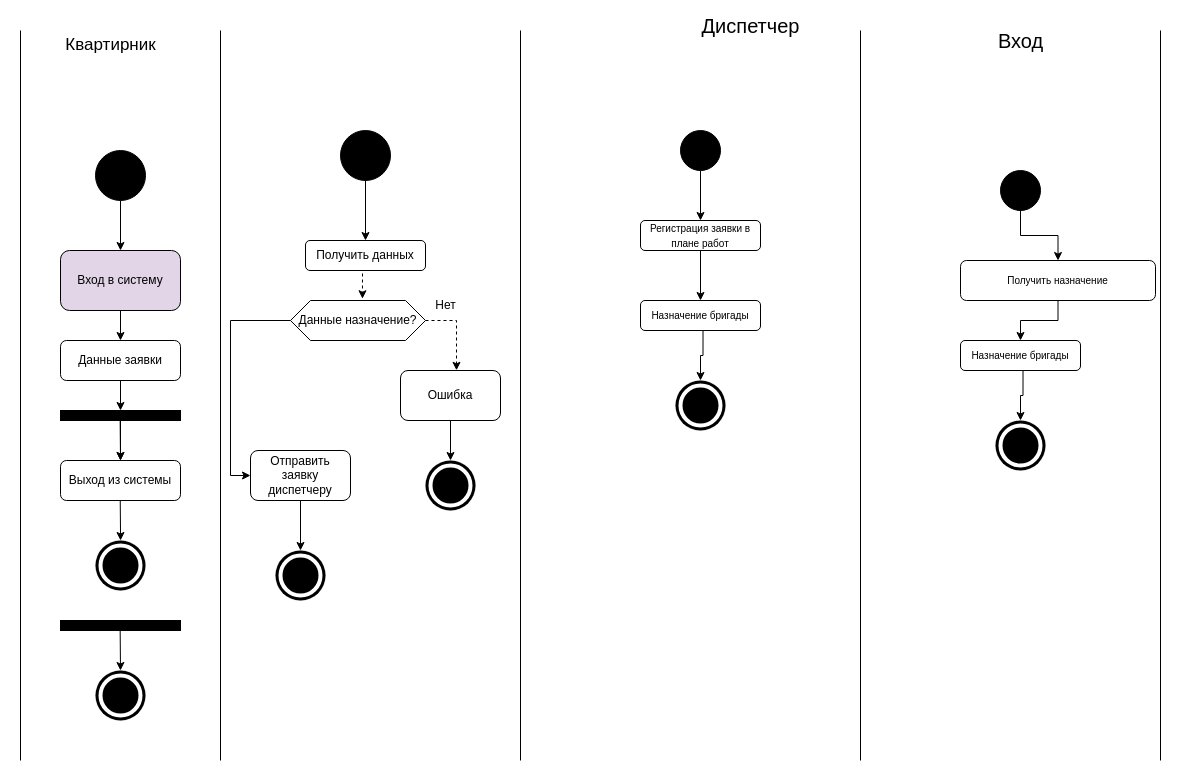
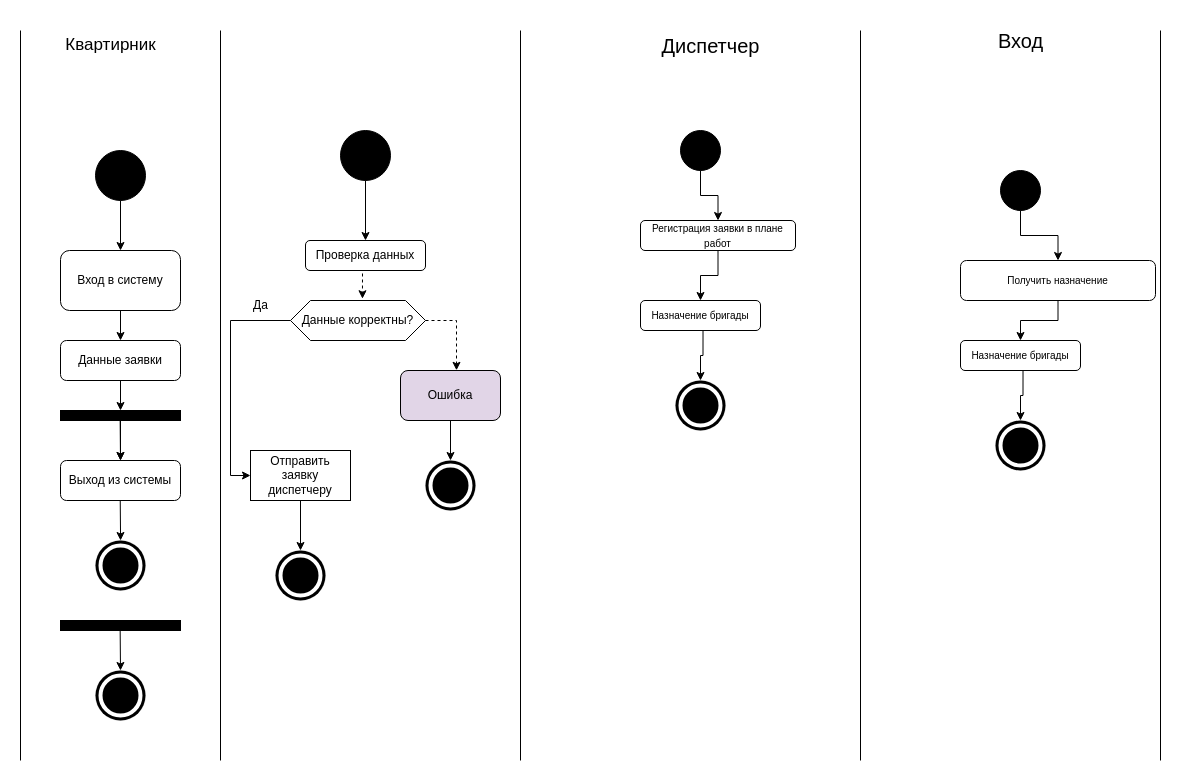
node "Диспетчер": moved (751, 26) -> (711, 46)
node "Регистрация заявки в плане работ": size 120x30 -> 155x30
node "Получить данных": label "Получить данных" -> "Проверка данных"
node "Вход в систему": fillcolor #e1d5e7 -> #ffffff
node "Да": added
node "Нет": removed
node "Данные назначение?": label "Данные назначение?" -> "Данные корректны?"
node "Ошибка": fillcolor #ffffff -> #e1d5e7
node "Отправить заявку диспетчеру": shape rounded rectangle -> rectangle
